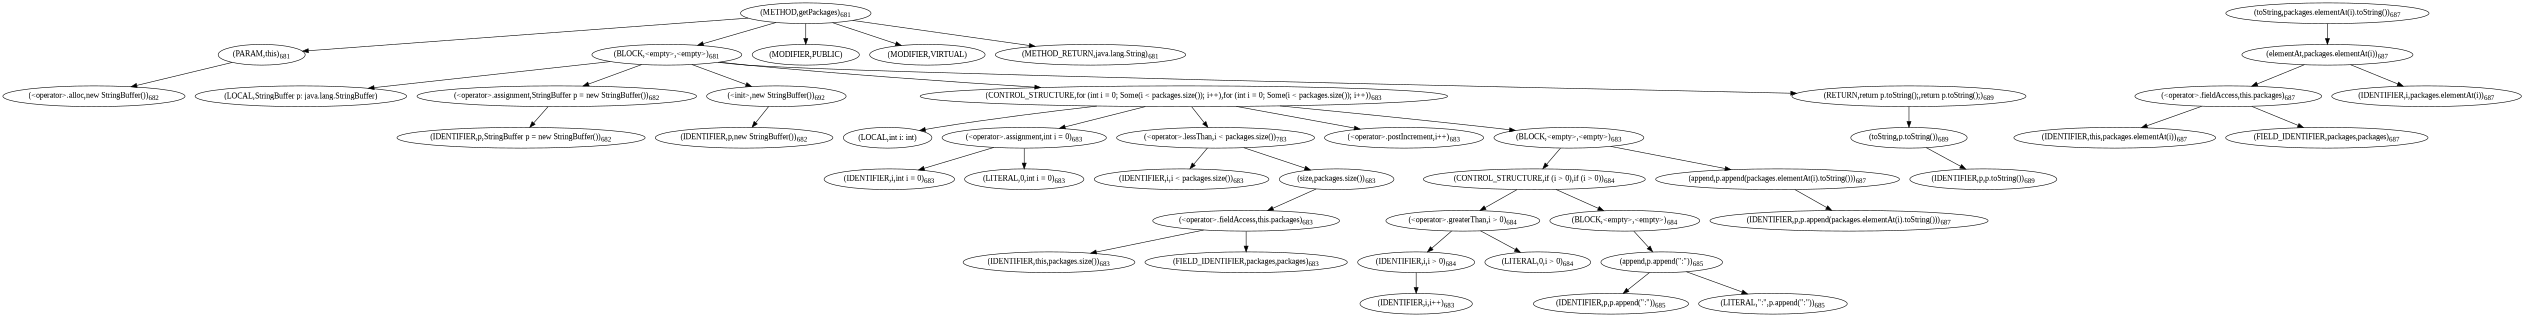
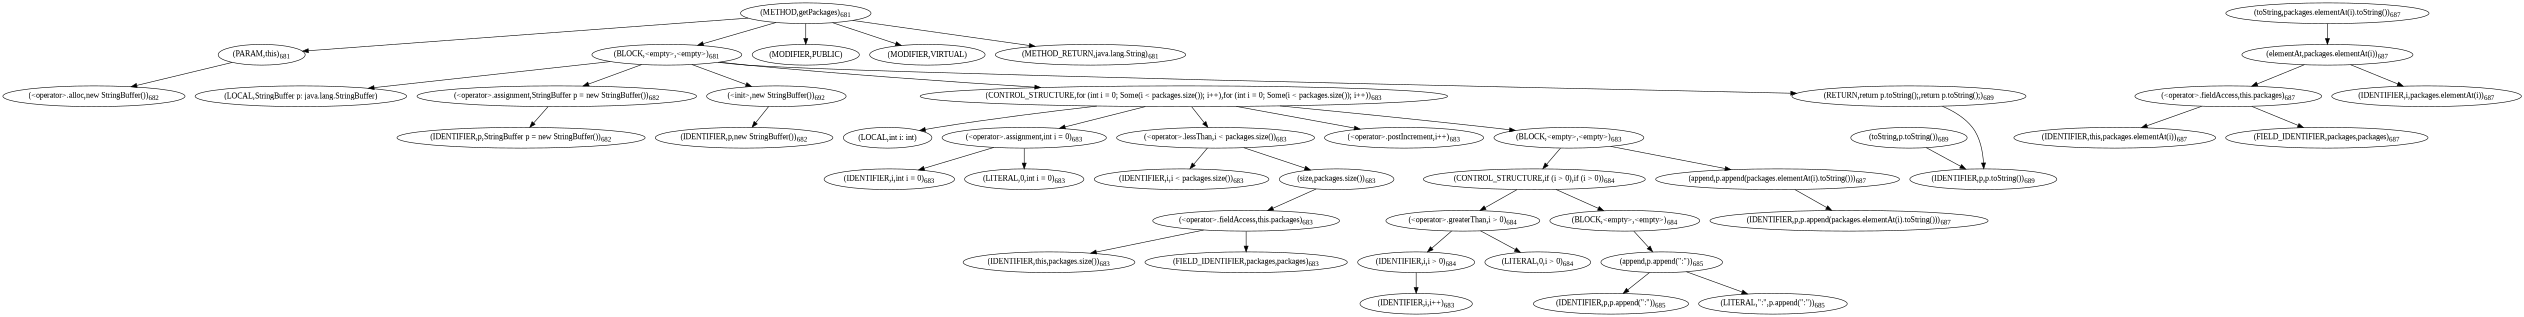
edge "(RETURN,return p.toString();,return p.toString();)" -> "(toString,p.toString())": now "(RETURN,return p.toString();,return p.toString();)" -> "(IDENTIFIER,p,p.toString())"
node "(<operator>.lessThan,i < packages.size())": text "783" -> "683"
